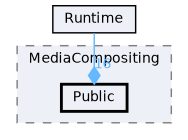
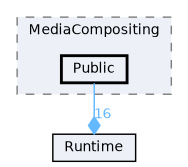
edge "Runtime" -> "Public": reversed
